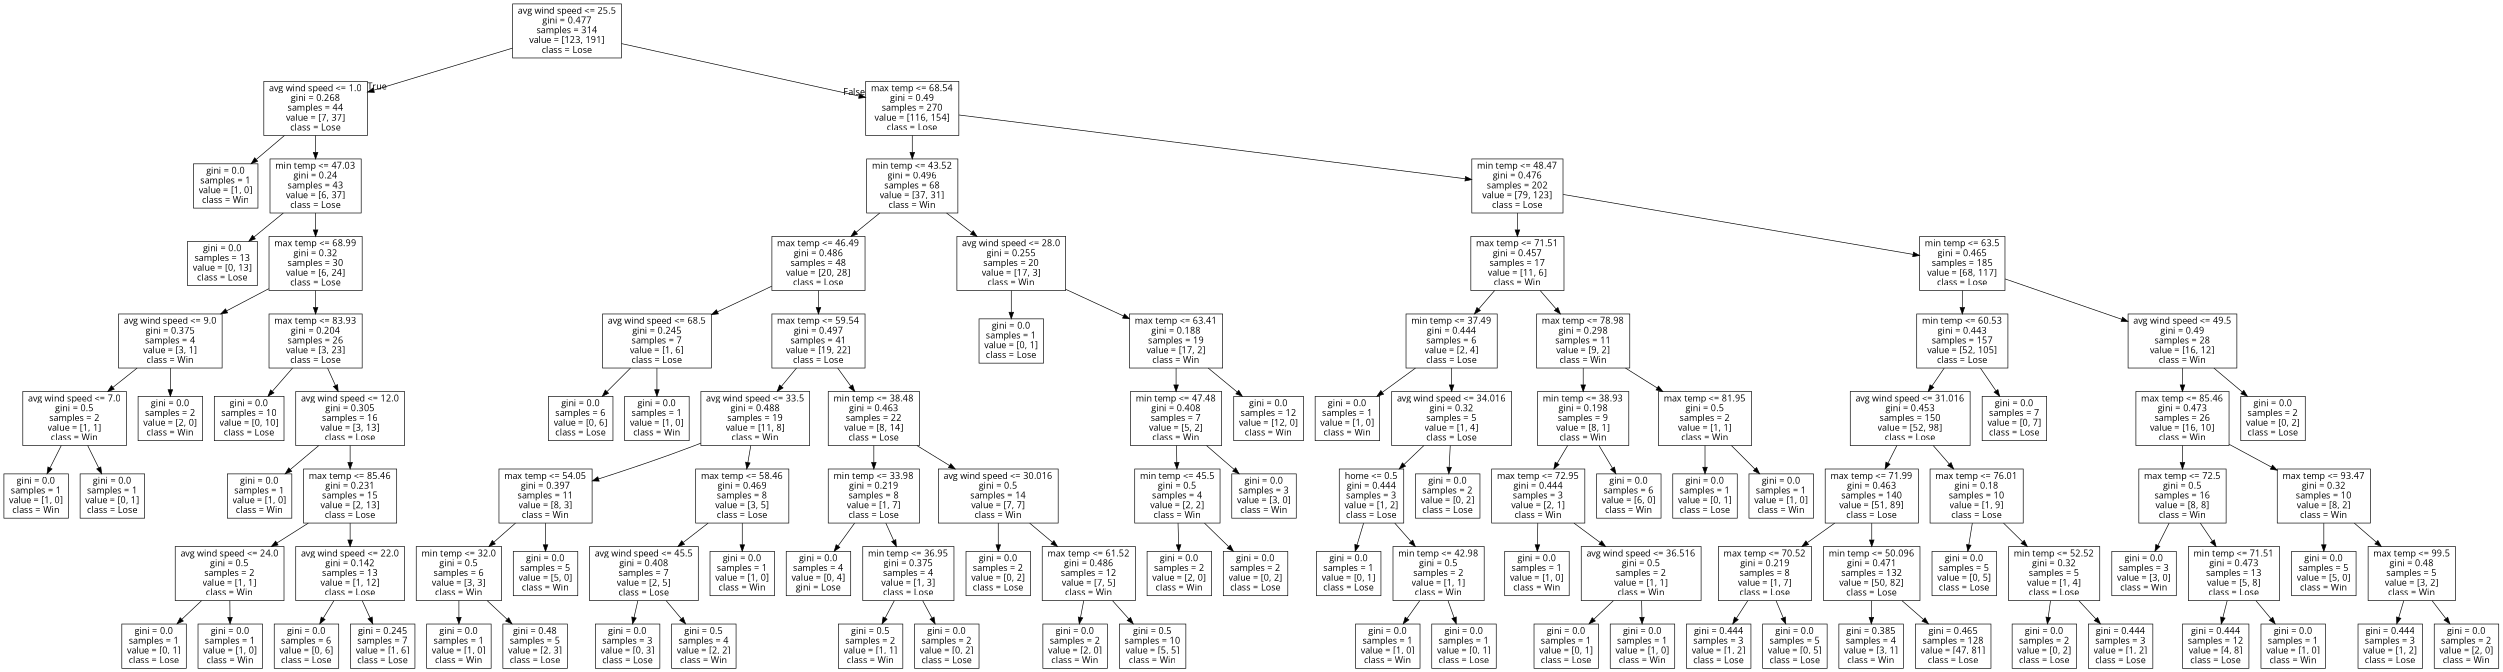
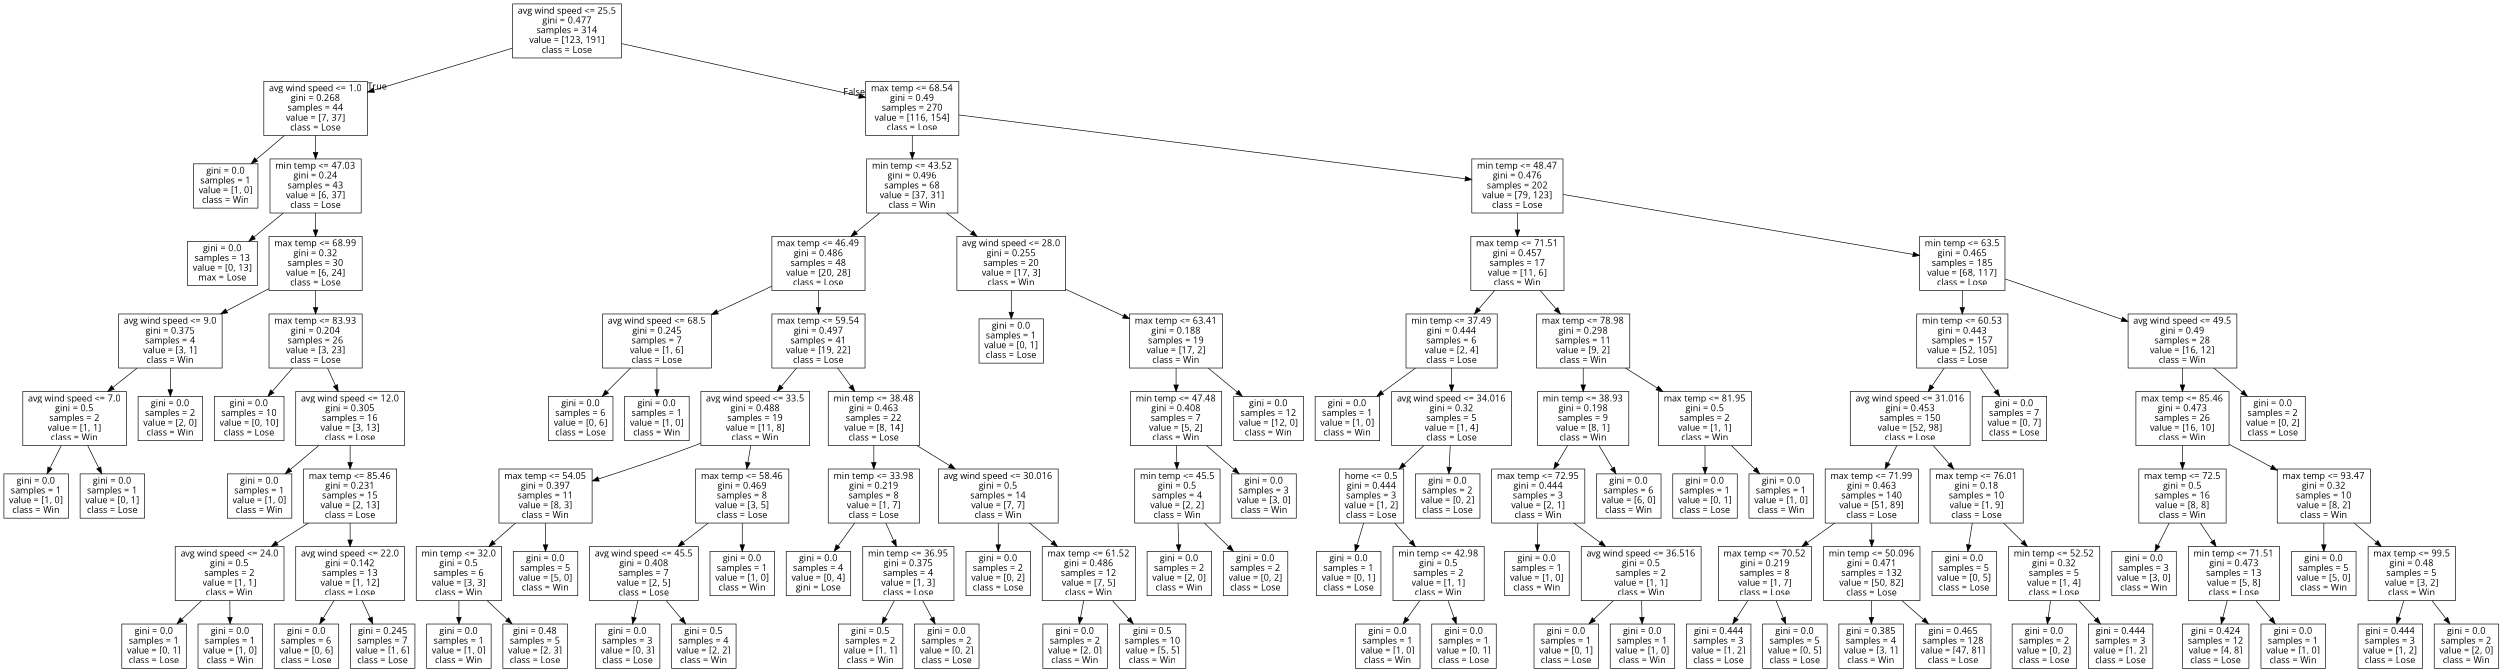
node "gini = 0.0 samples = 13 value = [0, 13] class = Lose": label "gini = 0.0 samples = 13 value = [0, 13] class = Lose" -> "gini = 0.0 samples = 13 value = [0, 13] max = Lose"
node "gini = 0.444 samples = 12 value = [4, 8] class = Lose": label "gini = 0.444 samples = 12 value = [4, 8] class = Lose" -> "gini = 0.424 samples = 12 value = [4, 8] class = Lose"
